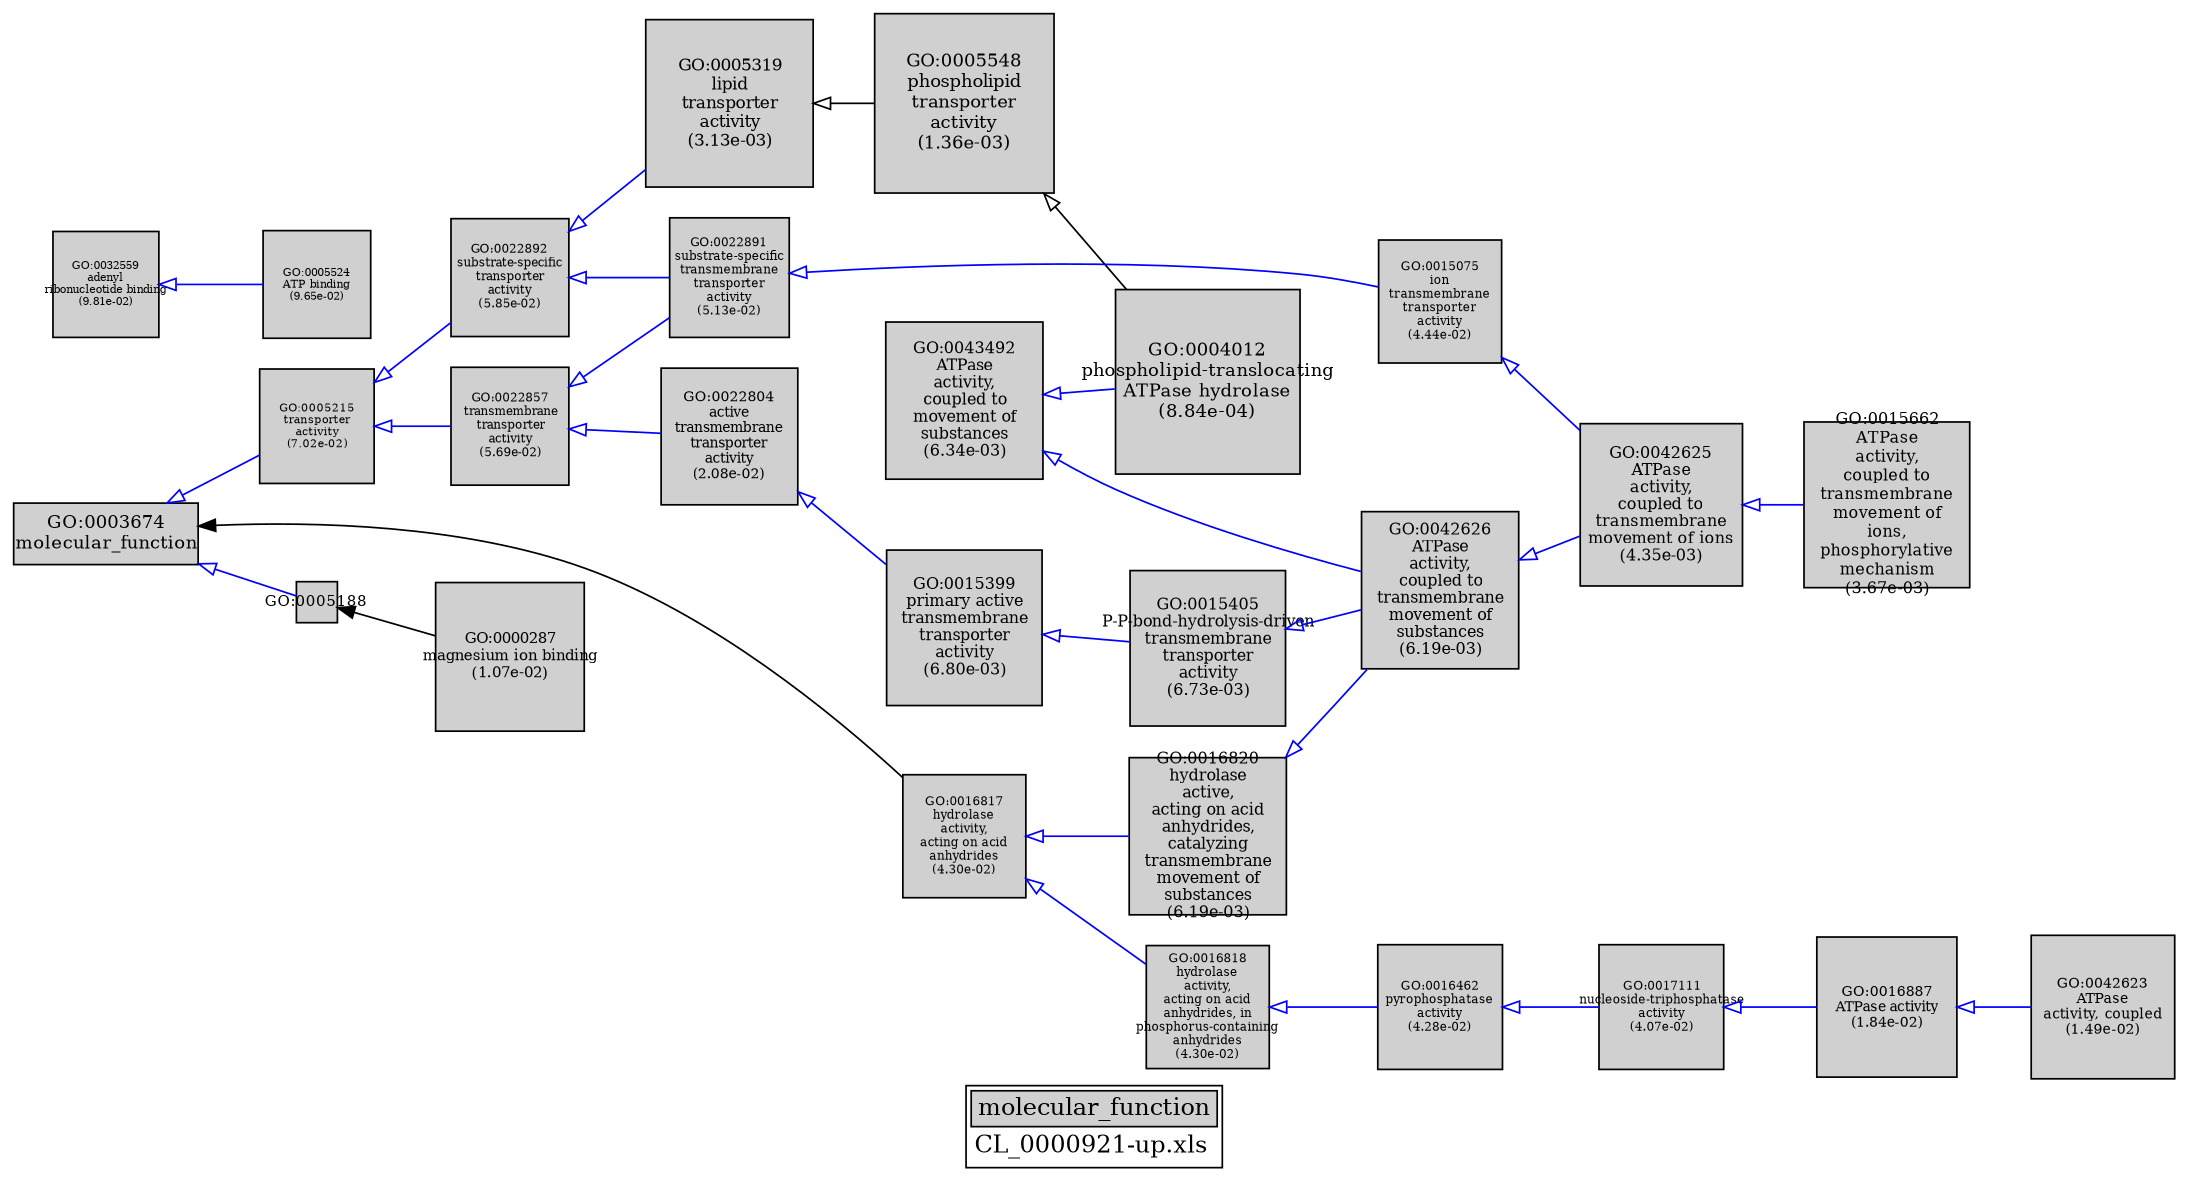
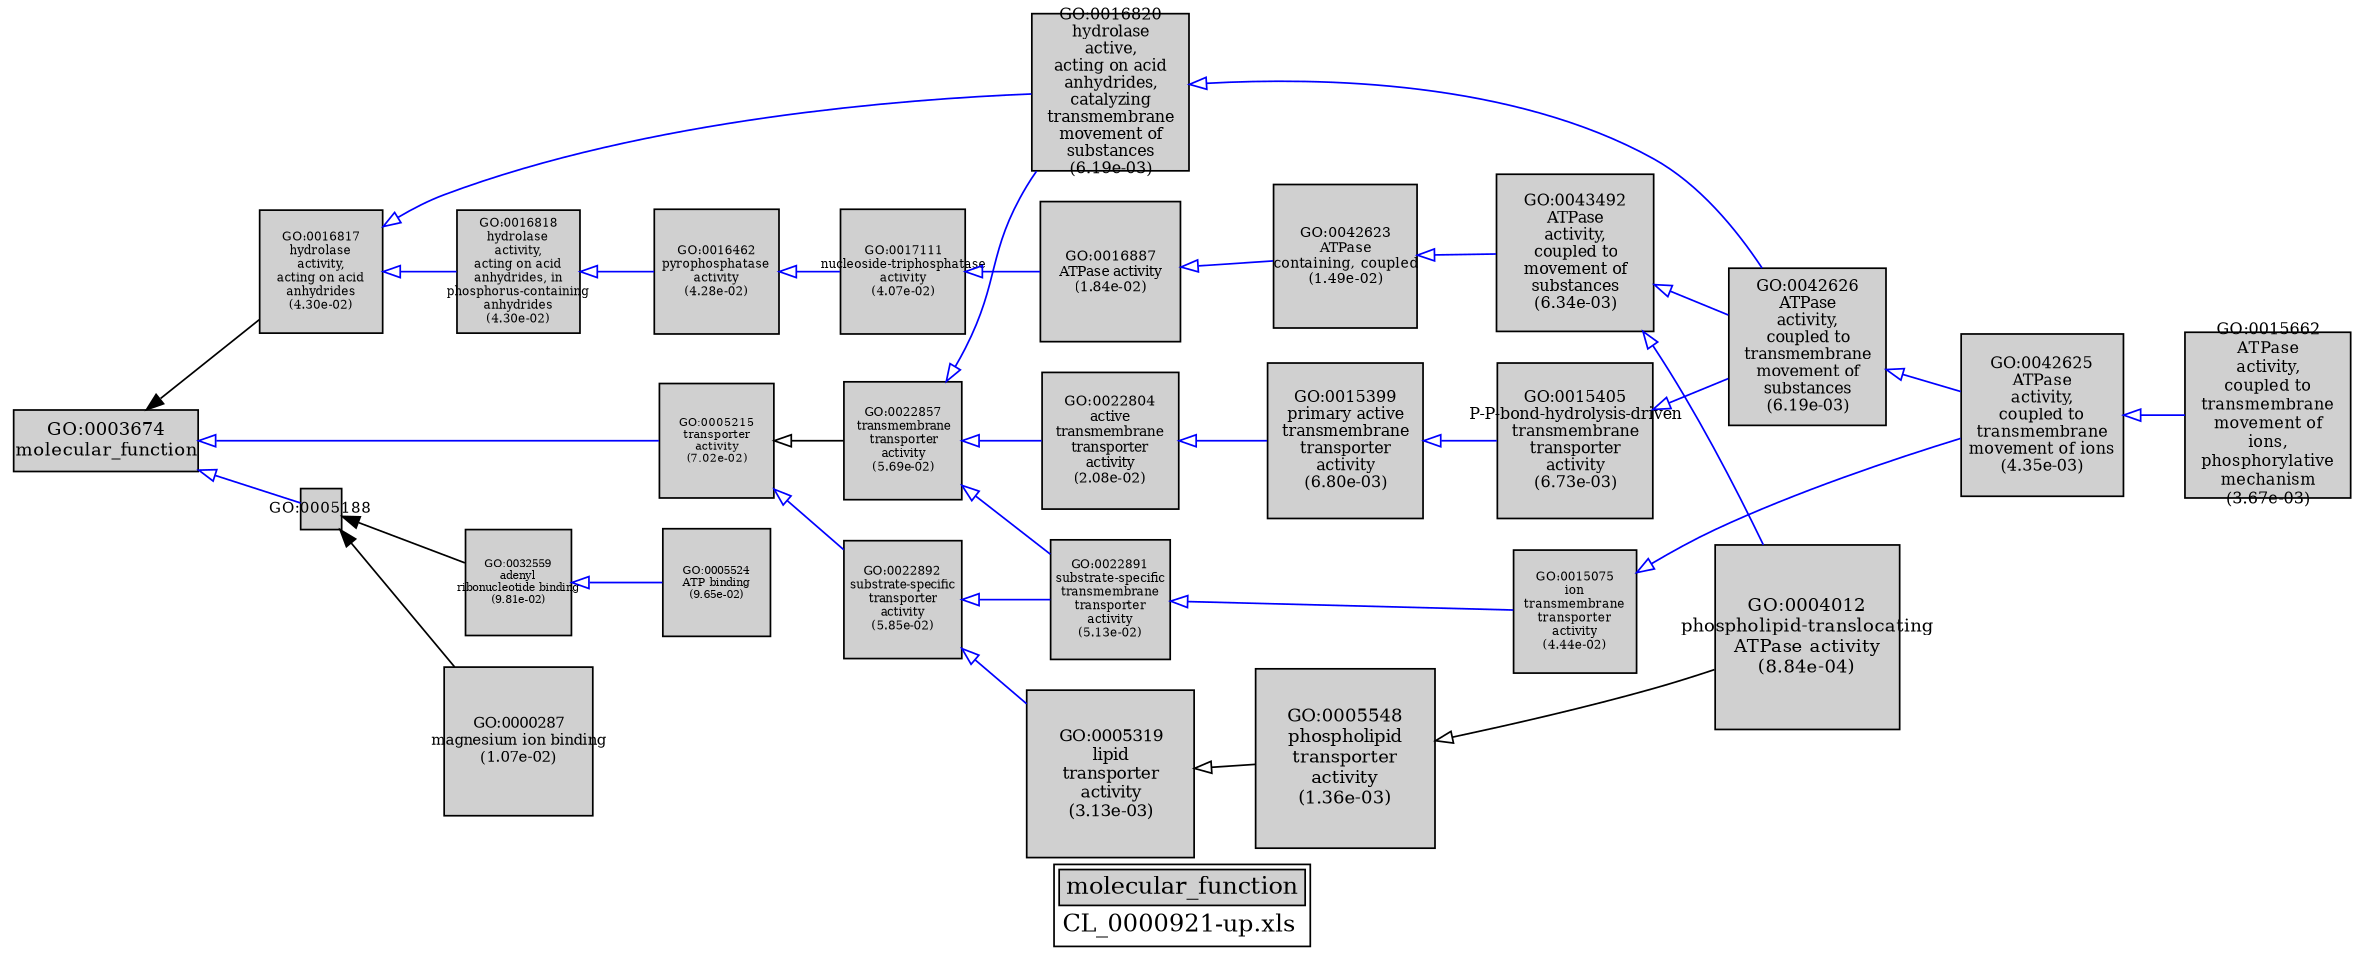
edge "GO:0043492" -> "GO:0042623": added
edge "GO:0016820" -> "GO:0022857": added
node "GO:0004012": text "ATPase hydrolase" -> "ATPase activity"
edge "GO:0022857" -> "GO:0005215": color blue -> black
edge "GO:0032559" -> "GO:0005188": added
node "GO:0042623": text "activity, coupled" -> "containing, coupled"
